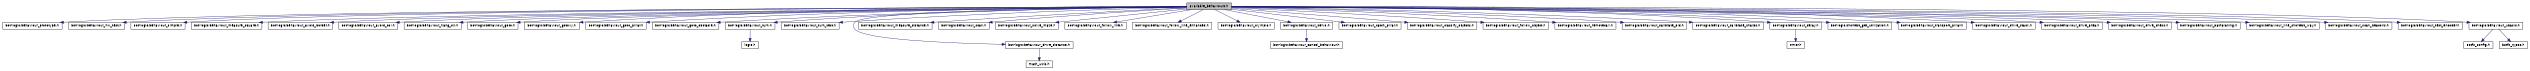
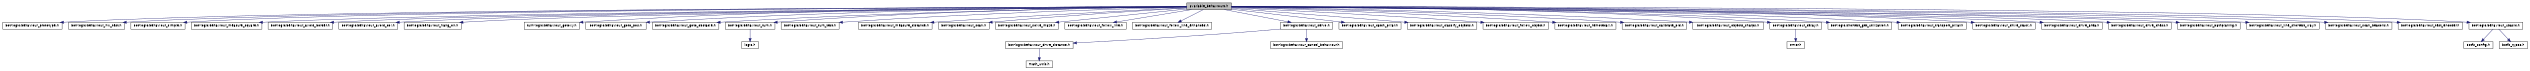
node "bot-logic/behaviour_goto.h": removed
node "bot-logic/behaviour_gotoxy.h": label "bot-logic/behaviour_gotoxy.h" -> "turn-logic/behaviour_gotoxy.h"
node "bot-logic/behaviour_goto_pillar.h": label "bot-logic/behaviour_goto_pillar.h" -> "bot-logic/behaviour_goto_pos.h"
node "bot-logic/behaviour_olympic.h": removed
node "bot-logic/behaviour_calibrate_sharps.h": label "bot-logic/behaviour_calibrate_sharps.h" -> "bot-logic/behaviour_objects_sharps.h"
edge "available_behaviours.h" -> "bot-logic/behaviour_drive_distance.h": now "bot-logic/behaviour_servo.h" -> "bot-logic/behaviour_drive_distance.h"
